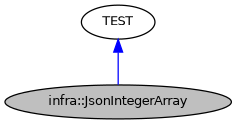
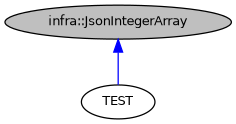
edge "infra::JsonIntegerArray" -> "TEST": reversed
